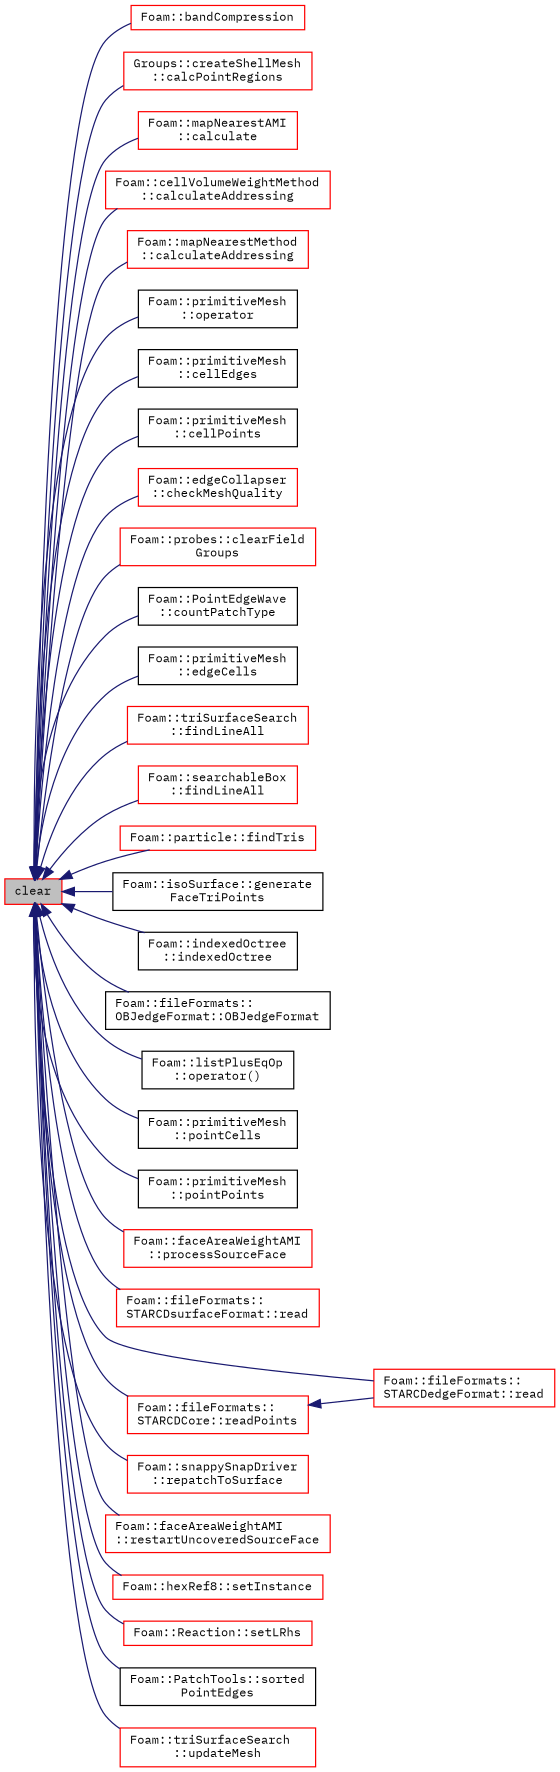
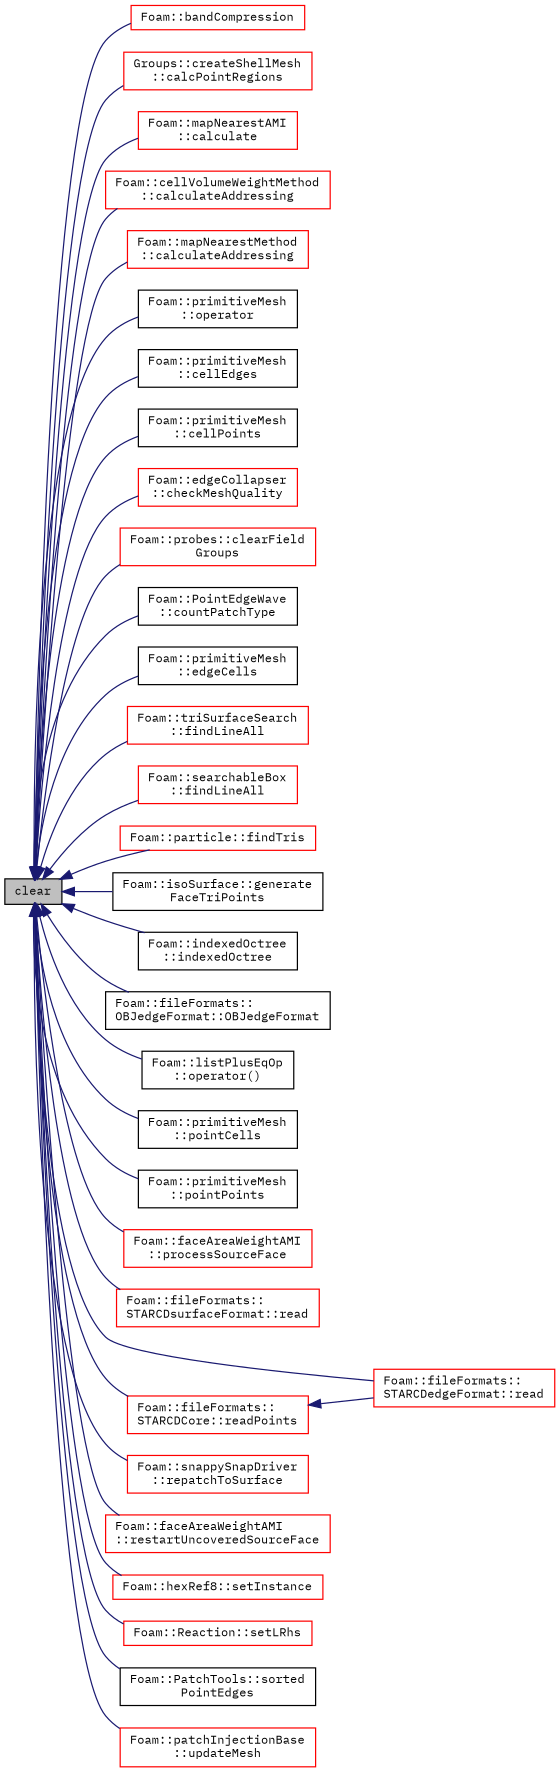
node "clear": color red -> black
node "Foam::triSurfaceSearch ::updateMesh": label "Foam::triSurfaceSearch ::updateMesh" -> "Foam::patchInjectionBase ::updateMesh"
